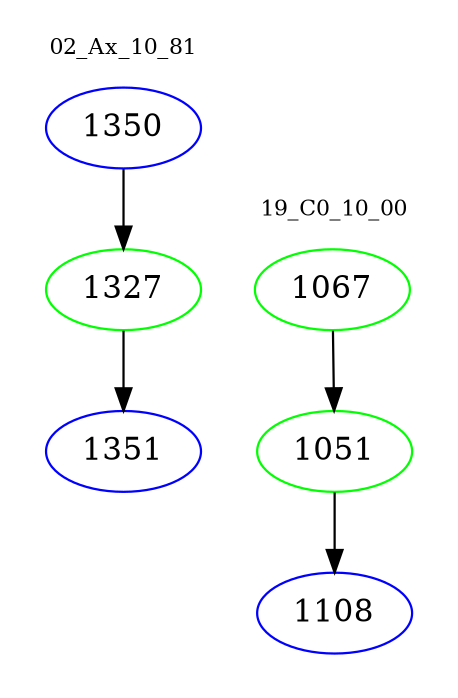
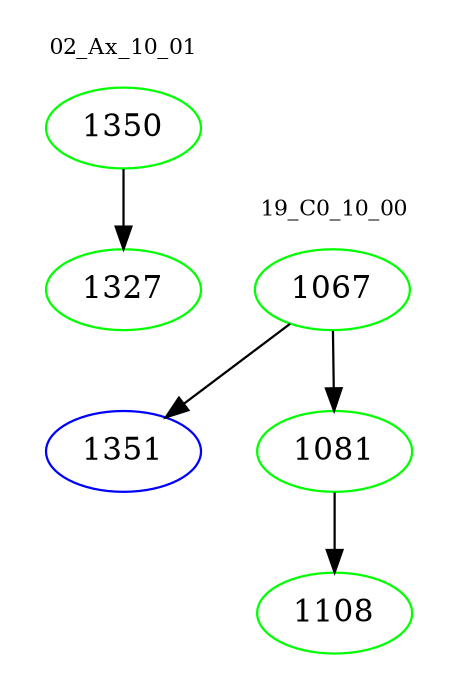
cluster "02_Ax_10_81": label "02_Ax_10_81" -> "02_Ax_10_01"
node "1350": color blue -> green
edge "1327" -> "1351": now "1067" -> "1351"
node "1051": label "1051" -> "1081"
node "1108": color blue -> green
